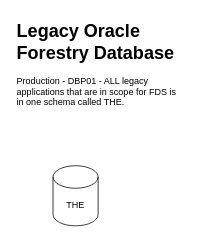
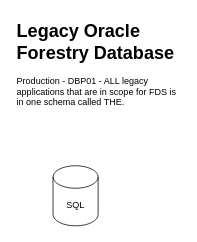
node "THE": label "THE" -> "SQL"
